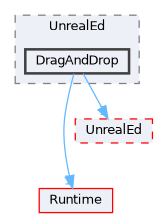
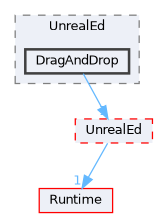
edge "DragAndDrop" -> "Runtime": now "UnrealEd" -> "Runtime"
